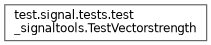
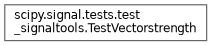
node "test.signal.tests.test _signaltools.TestVectorstrength": label "test.signal.tests.test _signaltools.TestVectorstrength" -> "scipy.signal.tests.test _signaltools.TestVectorstrength"
